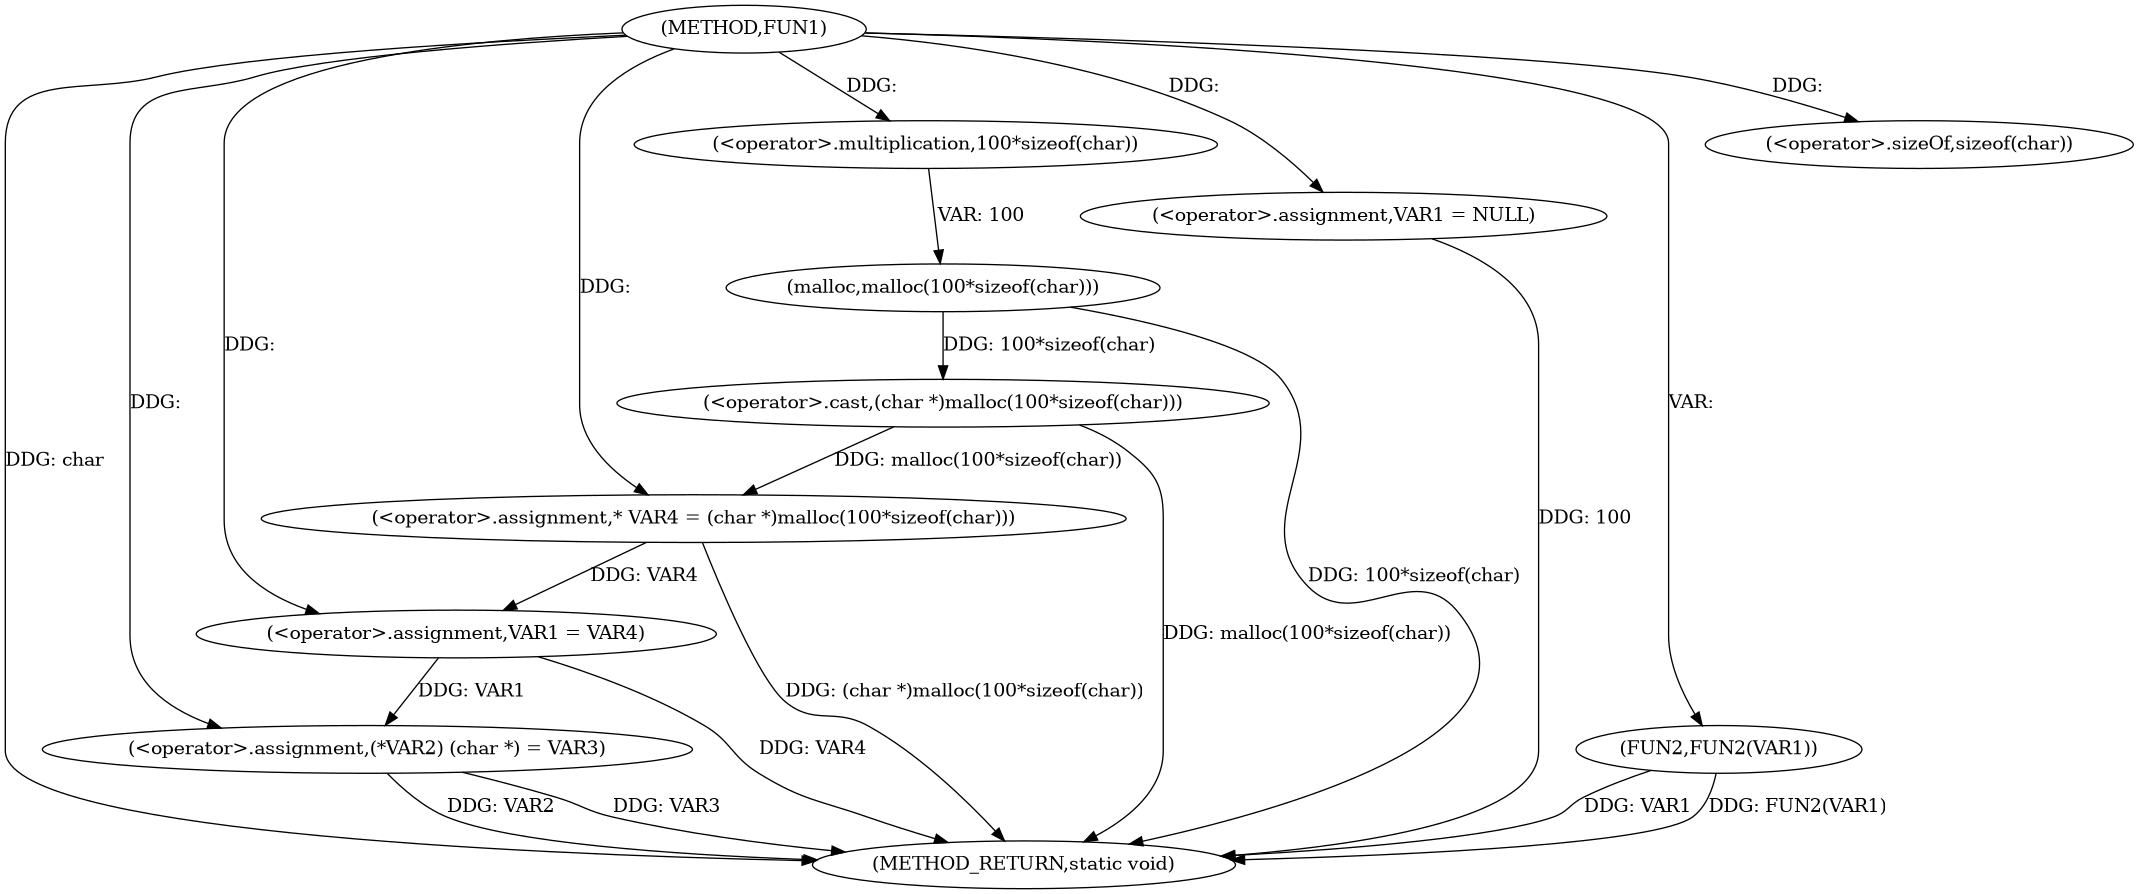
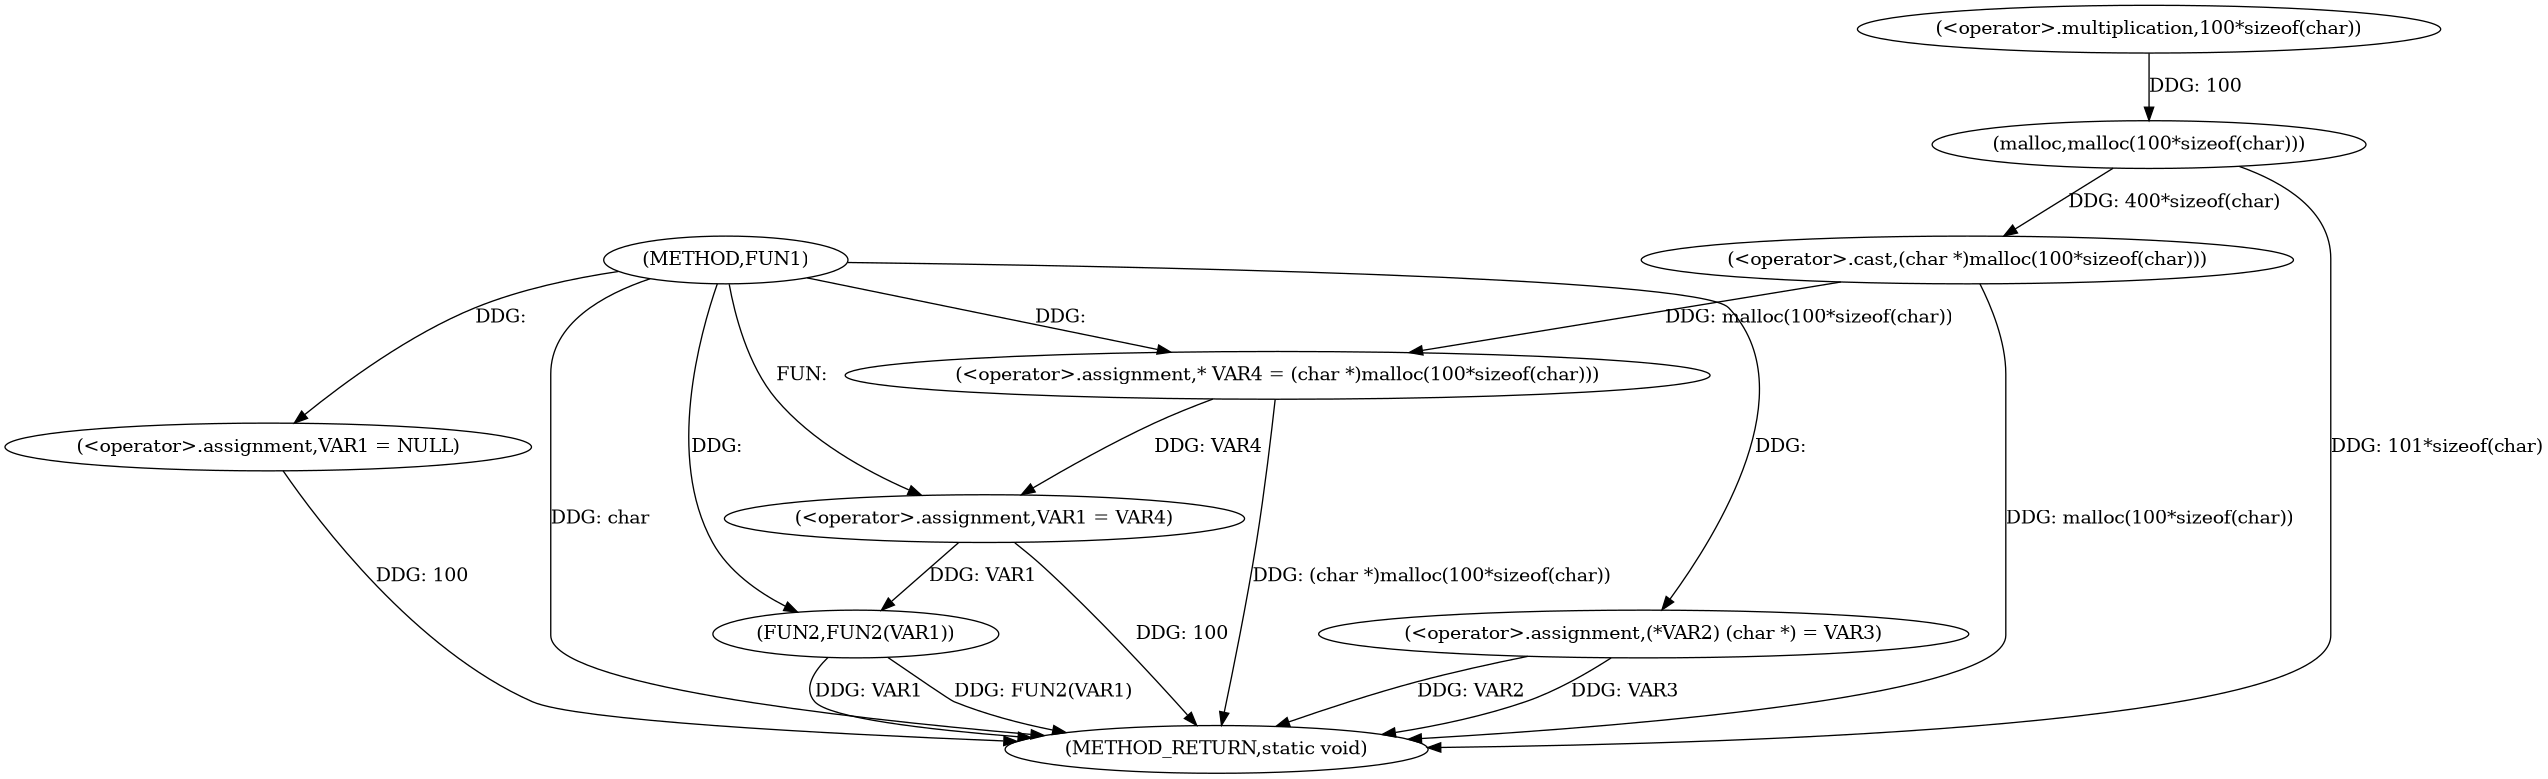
edge "(METHOD,FUN1)" -> "(<operator>.multiplication,100*sizeof(char))": removed, label "DDG:"
node "(<operator>.sizeOf,sizeof(char))": removed
edge "(<operator>.multiplication,100*sizeof(char))" -> "(malloc,malloc(100*sizeof(char)))": label "VAR: 100" -> "DDG: 100"
edge "(METHOD,FUN1)" -> "(<operator>.assignment,VAR1 = VAR4)": label "DDG: " -> "FUN: "
edge "(malloc,malloc(100*sizeof(char)))" -> "(<operator>.cast,(char *)malloc(100*sizeof(char)))": label "DDG: 100*sizeof(char)" -> "DDG: 400*sizeof(char)"
edge "(METHOD,FUN1)" -> "(FUN2,FUN2(VAR1))": label "VAR: " -> "DDG: "
edge "(malloc,malloc(100*sizeof(char)))" -> "(METHOD_RETURN,static void)": label "DDG: 100*sizeof(char)" -> "DDG: 101*sizeof(char)"
edge "(<operator>.assignment,VAR1 = VAR4)" -> "(<operator>.assignment,(*VAR2) (char *) = VAR3)": now "(<operator>.assignment,VAR1 = VAR4)" -> "(FUN2,FUN2(VAR1))"
edge "(<operator>.assignment,VAR1 = VAR4)" -> "(METHOD_RETURN,static void)": label "DDG: VAR4" -> "DDG: 100"
